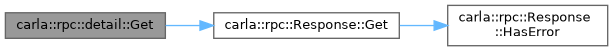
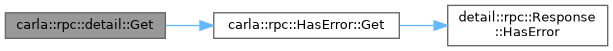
node "carla::rpc::Response::Get": label "carla::rpc::Response::Get" -> "carla::rpc::HasError::Get"
node "carla::rpc::Response ::HasError": label "carla::rpc::Response ::HasError" -> "detail::rpc::Response ::HasError"
